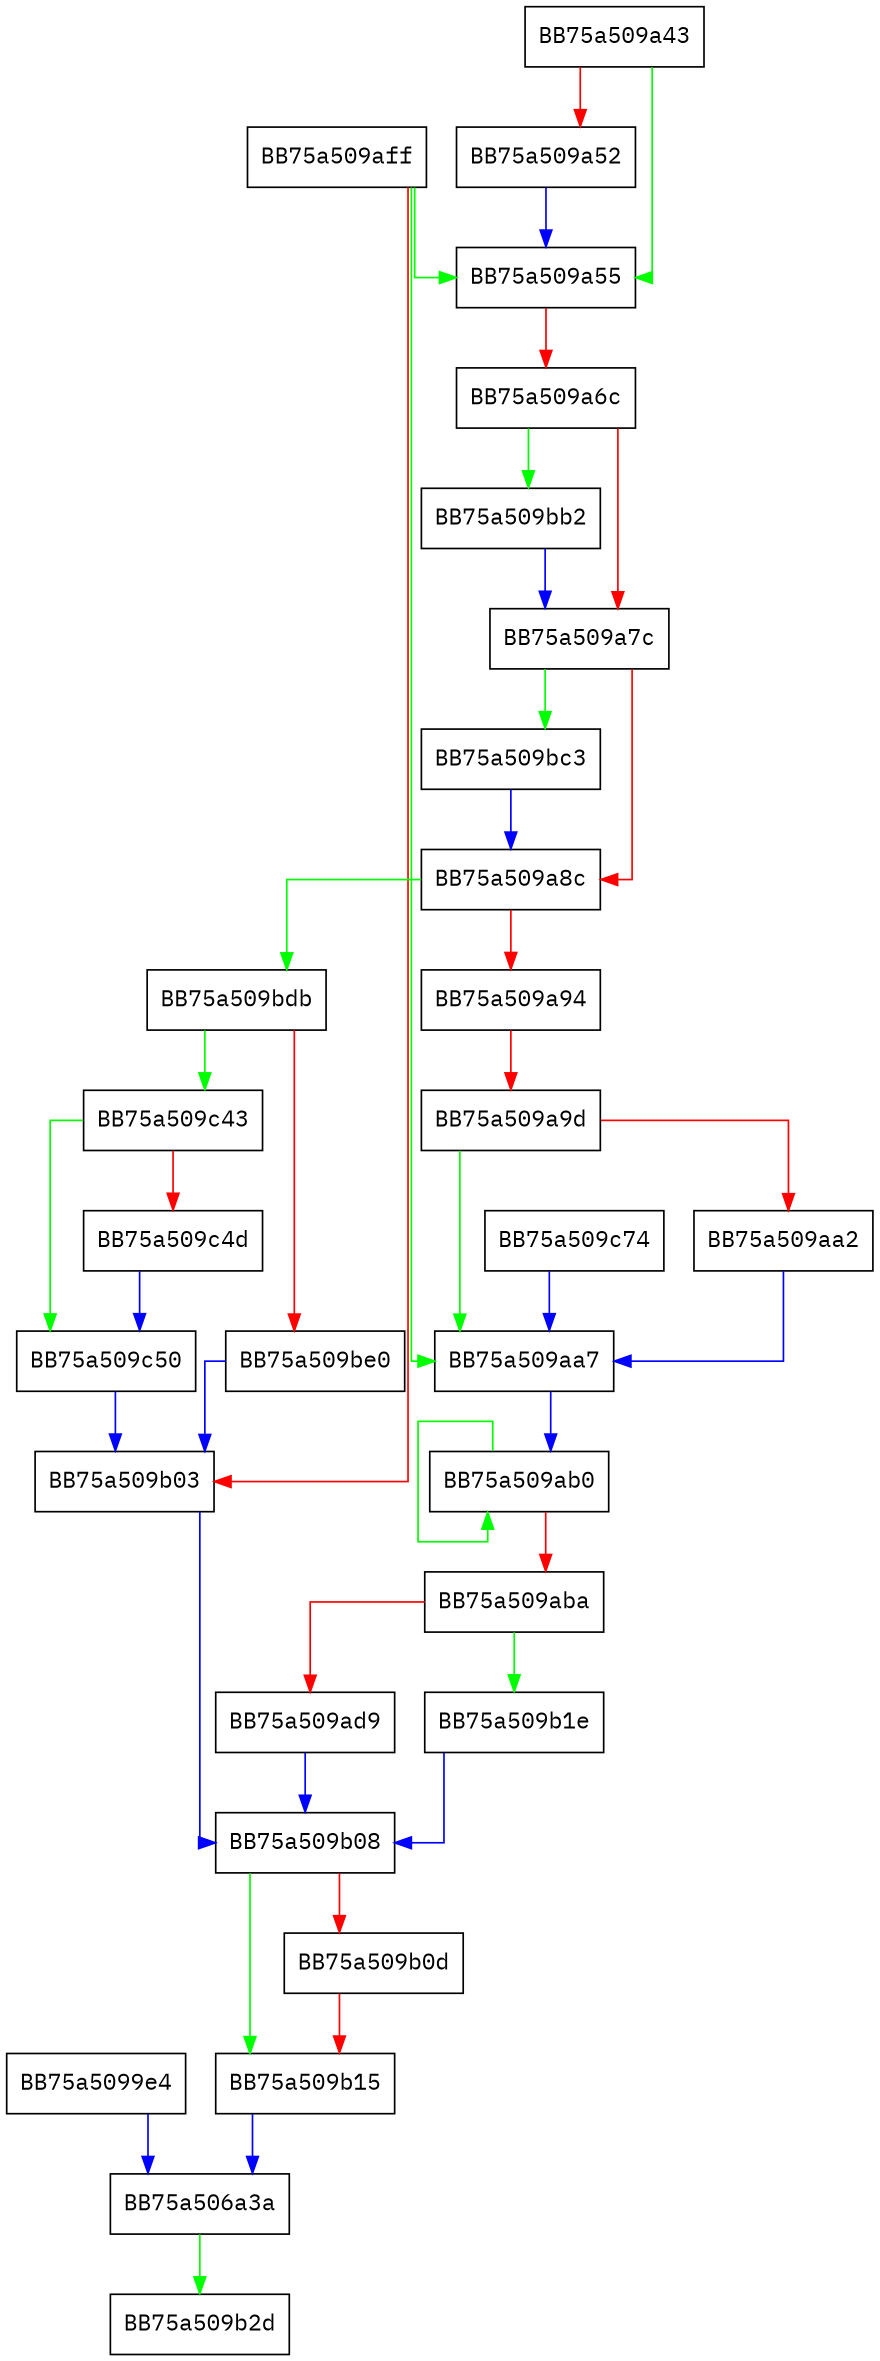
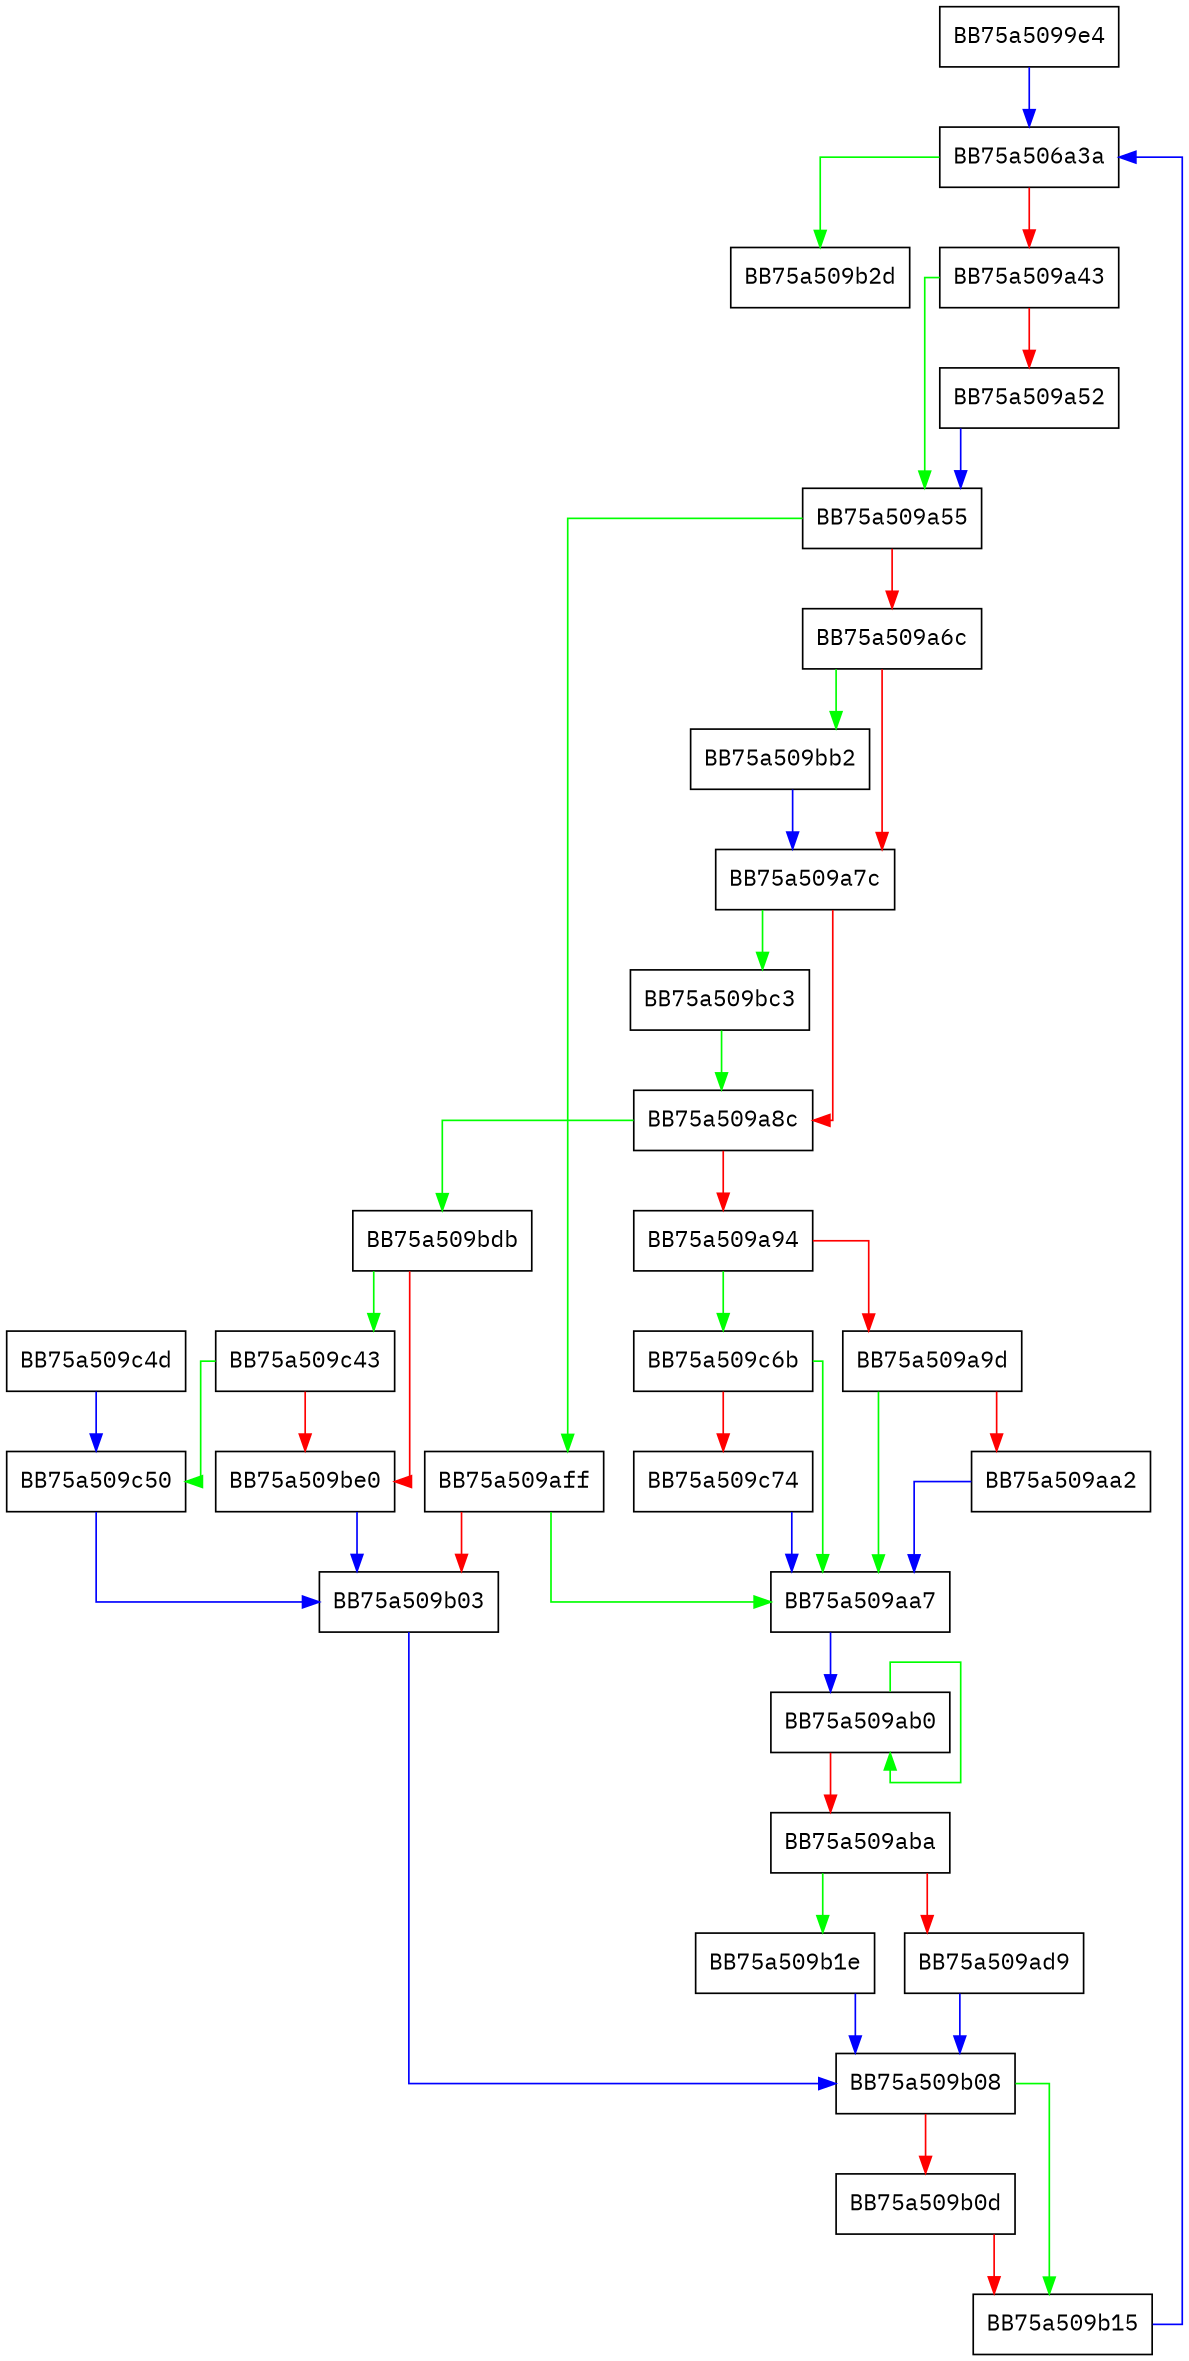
edge "BB75a506a3a" -> "BB75a509a43": added
edge "BB75a509aff" -> "BB75a509a55": reversed
edge "BB75a509bc3" -> "BB75a509a8c": color blue -> green
edge "BB75a509c43" -> "BB75a509c4d": now "BB75a509c43" -> "BB75a509be0"
node "BB75a509c6b": added
